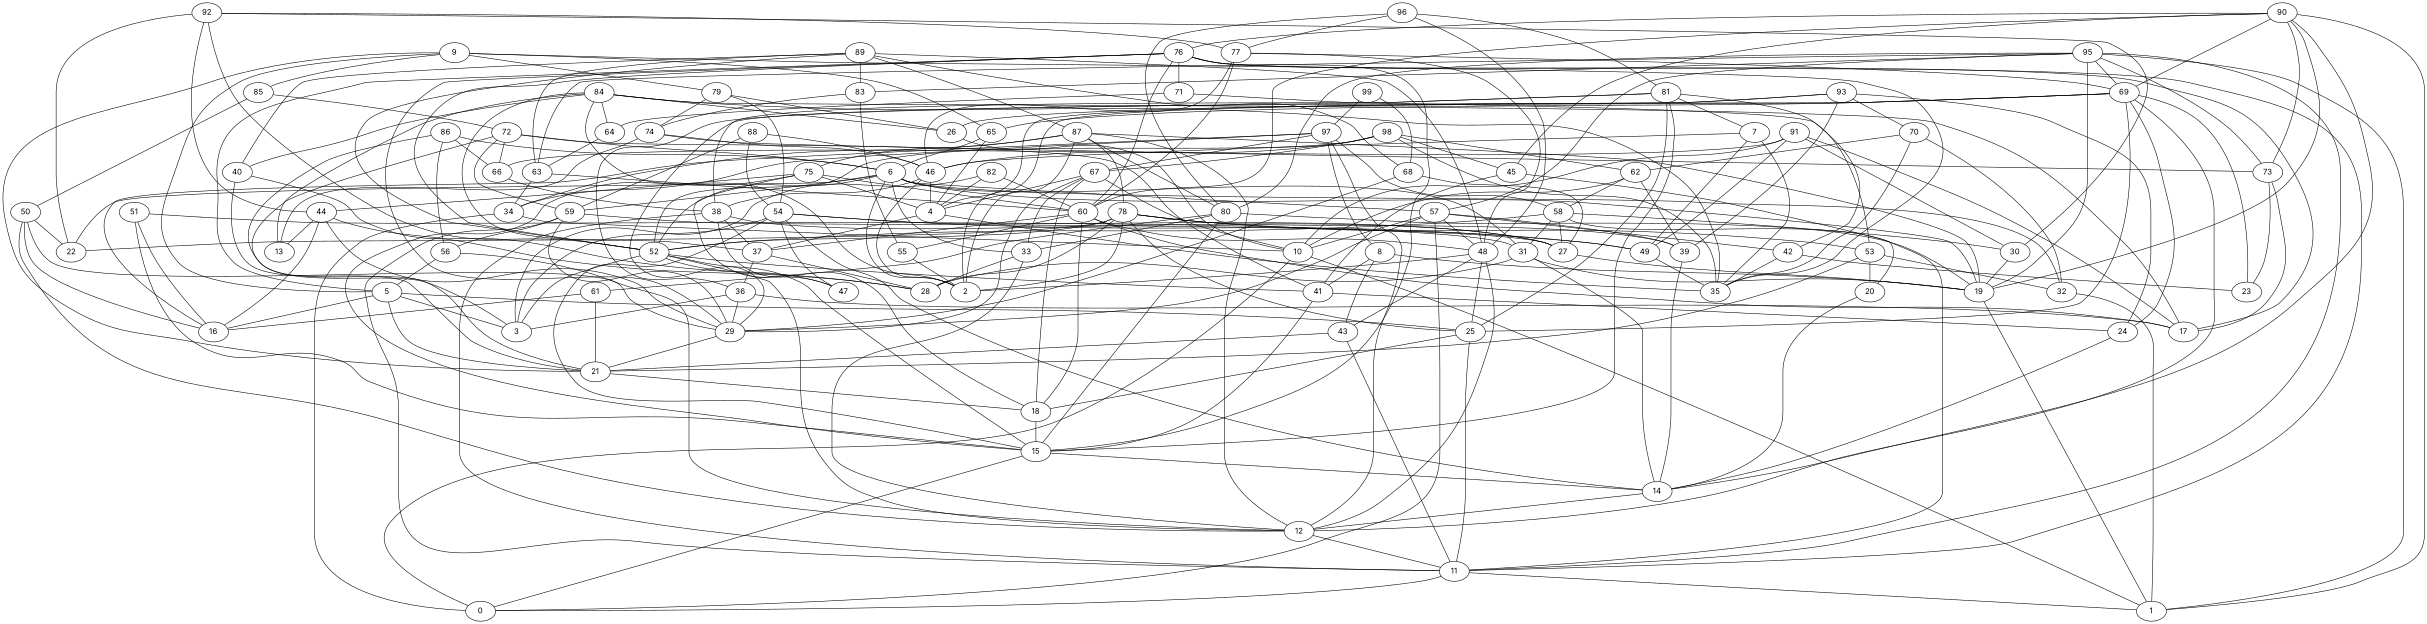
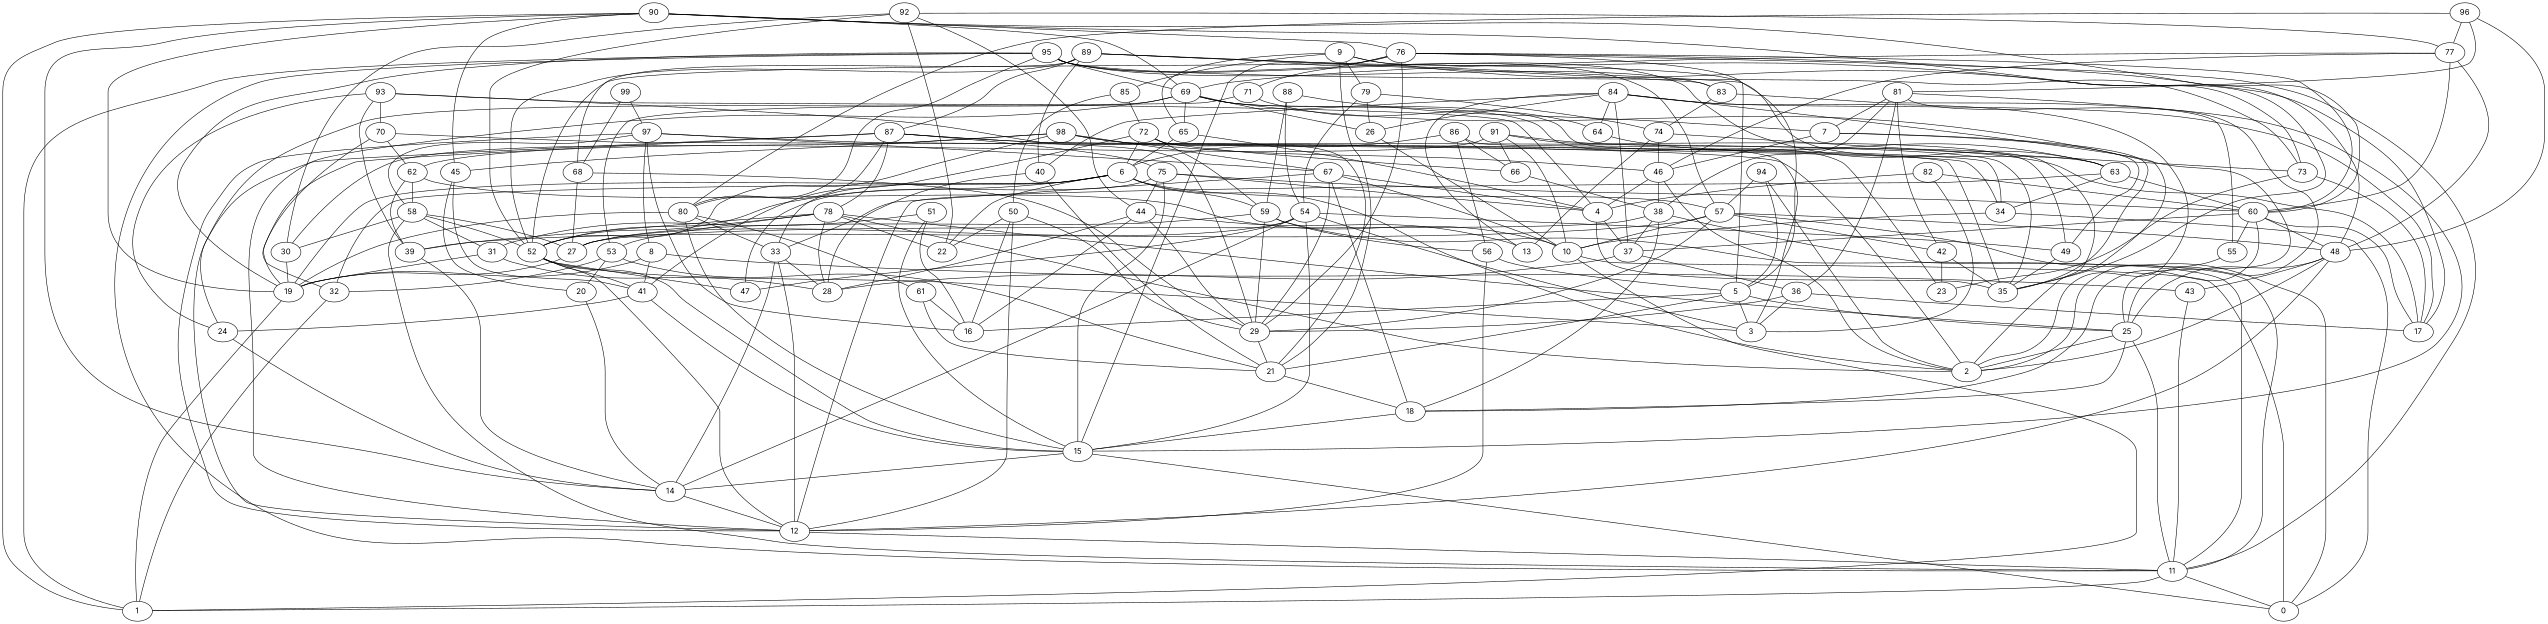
edge "88" -- "46": now "88" -- "7"
node "94": added
edge "6" -- "31": removed
edge "63" -- "12": added
edge "78" -- "49": removed
edge "31" -- "14": now "33" -- "14"
edge "25" -- "2": added
edge "43" -- "21": removed
